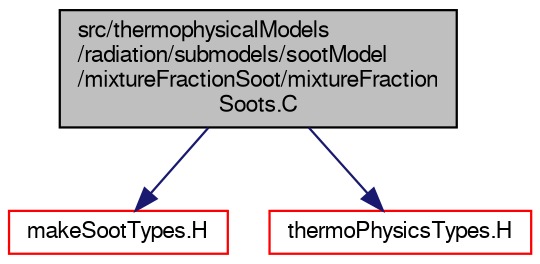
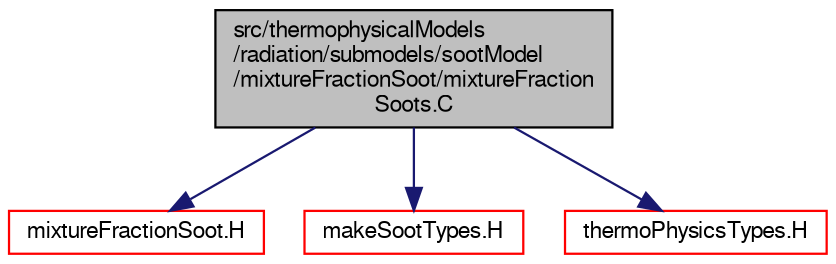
node "mixtureFractionSoot.H": added
